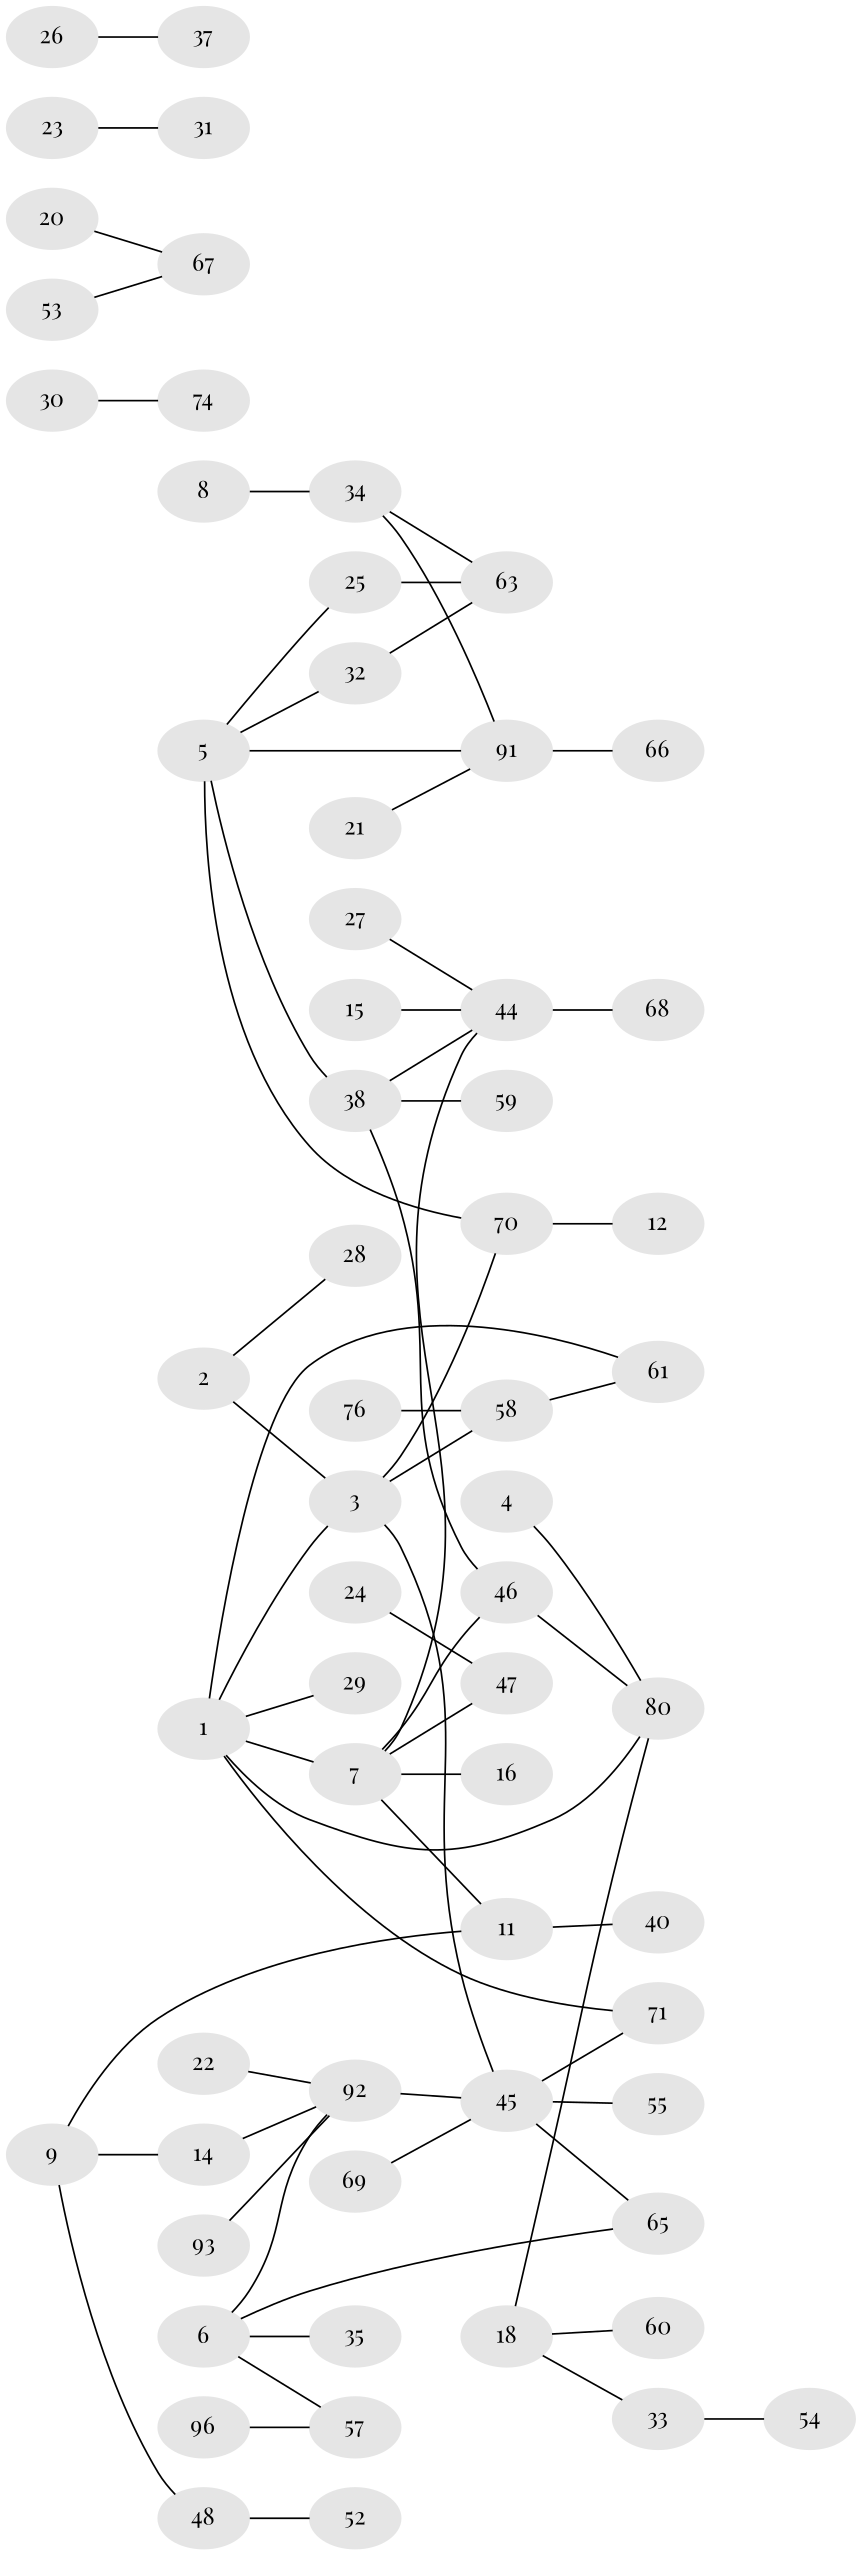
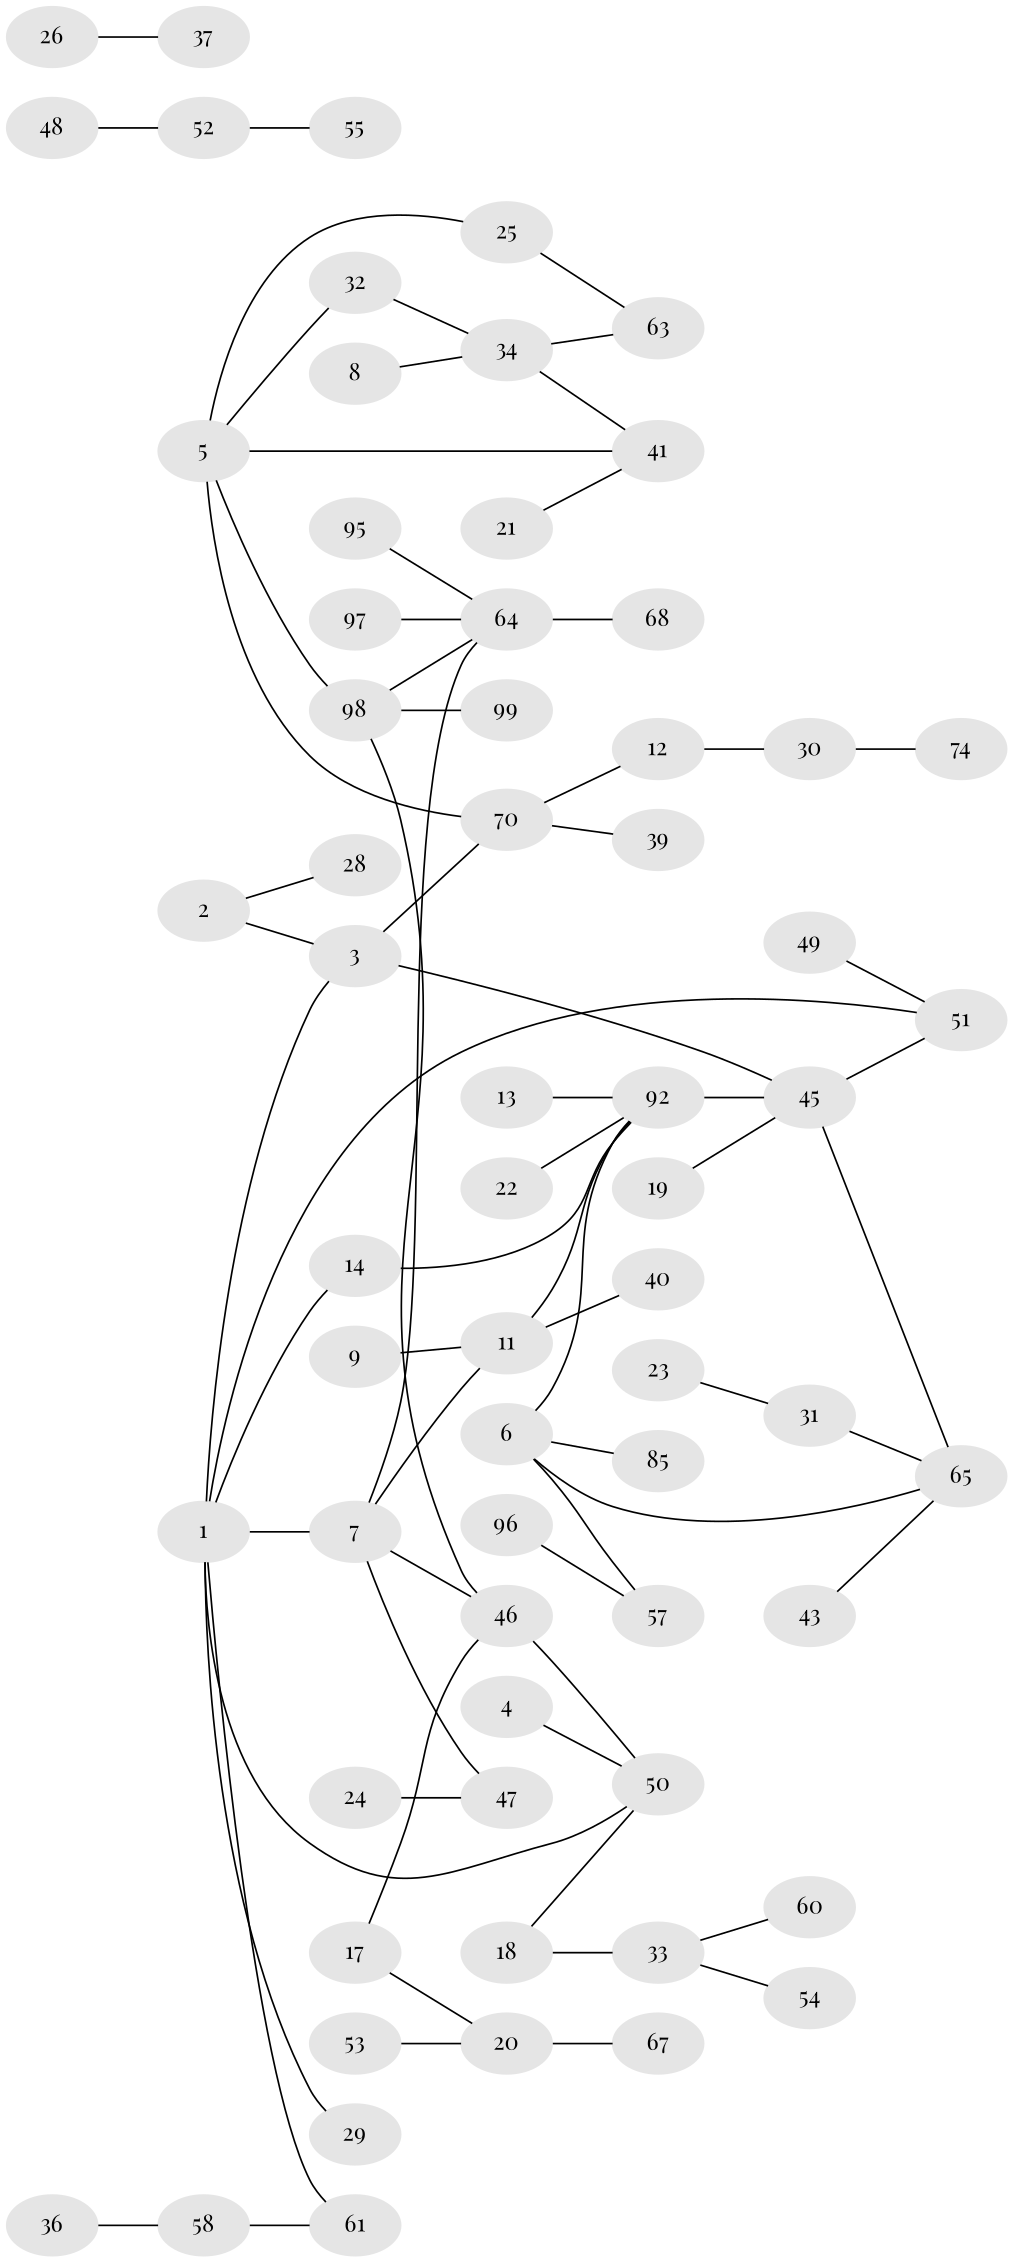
edge "67" -- "53": now "20" -- "53"
edge "63" -- "32": now "34" -- "32"
edge "12" -- "30": added
node "91": label "91" -> "41"
node "66": removed
node "39": added
node "27": label "27" -> "97"
node "49": added
node "15": label "15" -> "95"
node "44": label "44" -> "64"
node "38": label "38" -> "98"
node "59": label "59" -> "99"
edge "92" -- "11": added
node "76": label "76" -> "36"
edge "31" -- "65": added
edge "58" -- "3": removed
node "43": added
node "80": label "80" -> "50"
node "16": removed
node "17": added
node "71": label "71" -> "51"
edge "45" -- "55": now "52" -- "55"
edge "9" -- "14": now "1" -- "14"
node "69": label "69" -> "19"
node "93": label "93" -> "13"
edge "60" -- "18": now "60" -- "33"
node "35": label "35" -> "85"
edge "9" -- "48": removed
